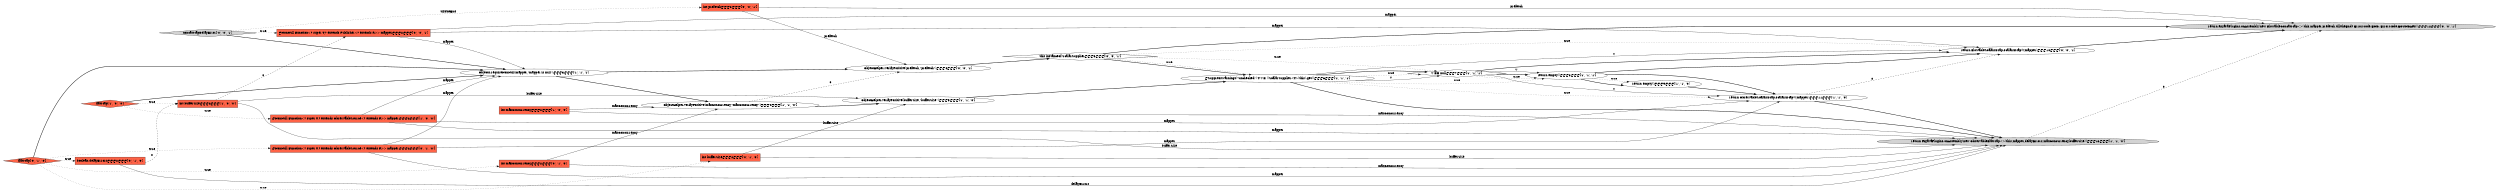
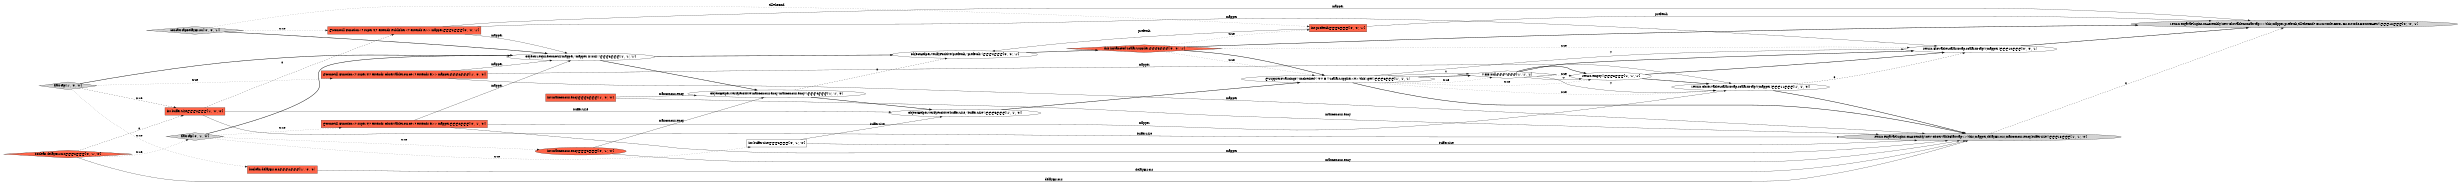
node "this instanceof ScalarSupplier@@@5@@@['0', '0', '1']": fillcolor white -> tomato
edge "this instanceof ScalarSupplier@@@5@@@['0', '0', '1']" -> "v == null@@@7@@@['1', '1', '1']": now "this instanceof ScalarSupplier@@@5@@@['0', '0', '1']" -> "int prefetch@@@2@@@['0', '0', '1']"
node "return empty()@@@9@@@['1', '1', '0']": removed
node "flatMap['1', '0', '0']": fillcolor tomato -> lightgray
edge "flatMap['1', '0', '0']" -> "int bufferSize@@@2@@@['1', '0', '0']": style dotted -> dashed
node "int bufferSize@@@2@@@['0', '1', '0']": fillcolor tomato -> white
node "flatMap['0', '1', '0']": fillcolor tomato -> lightgray
edge "flatMap['0', '1', '0']" -> "boolean delayErrors@@@2@@@['0', '1', '0']": reversed
node "boolean delayErrors@@@2@@@['0', '1', '0']": shape box -> diamond
node "int maxConcurrency@@@2@@@['0', '1', '0']": shape box -> ellipse
node "boolean delayErrors@@@2@@@['1', '0', '0']": added
